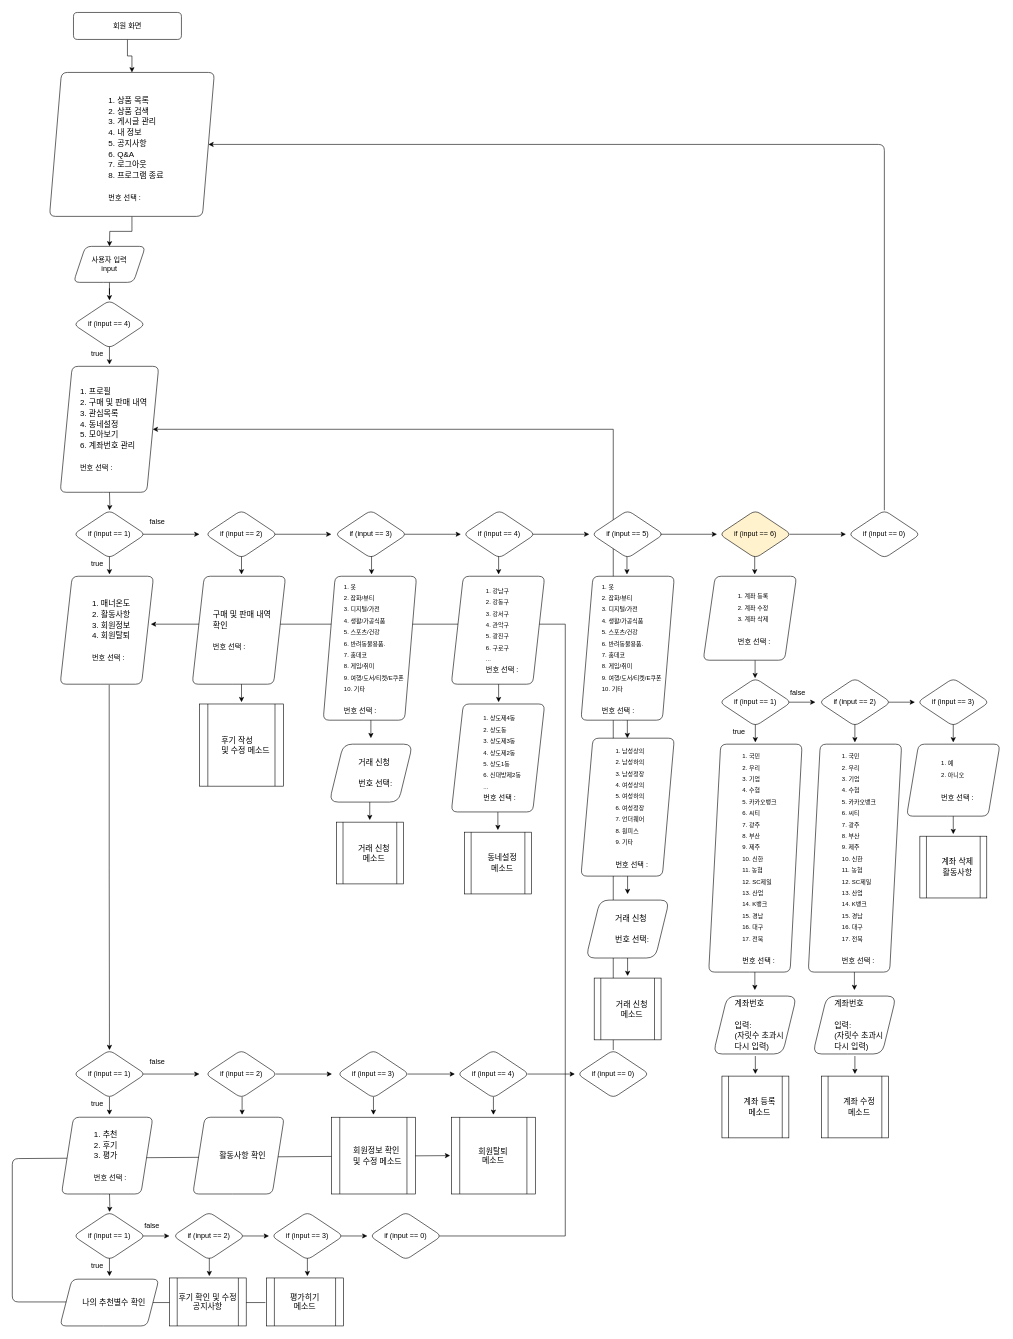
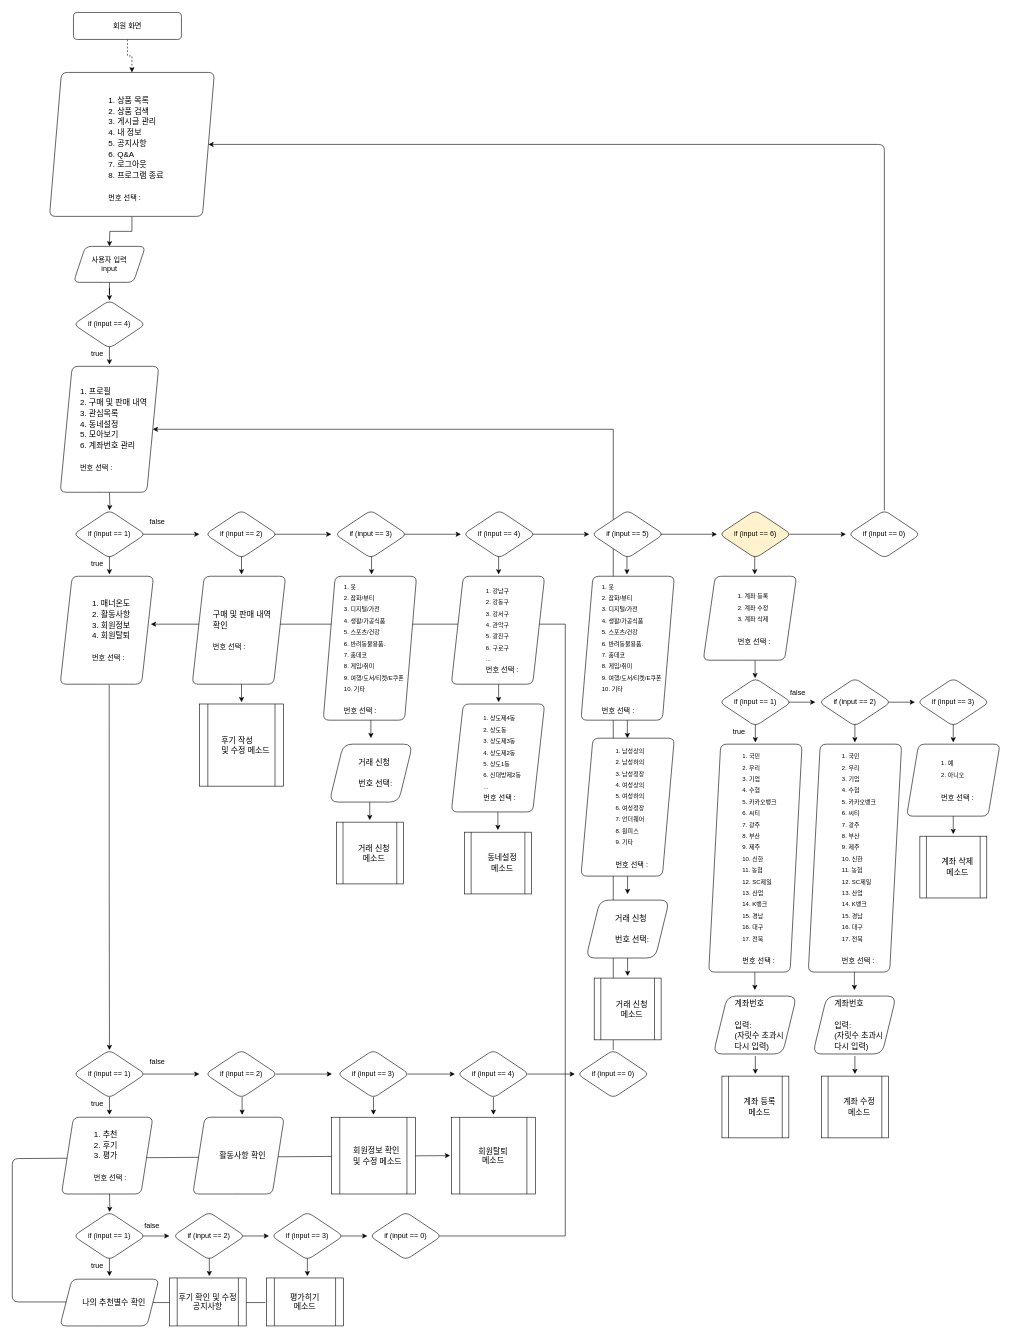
edge "회원 화면" -> "1. 상품 목록 2. 상품 검색 3. 게시글 관리 4. 내 정보 5. 공지사항 6. Q&A 7. 로그아웃 8. 프로그램 종료 번호 선택 :": style solid -> dashed
node "계좌 삭제 활동사항": label "계좌 삭제 활동사항" -> "계좌 삭제 메소드"
